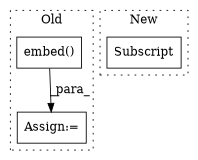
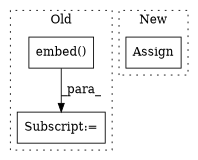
node "Subscript": label "Subscript" -> "Assign"
node "Assign:=": label "Assign:=" -> "Subscript:="
